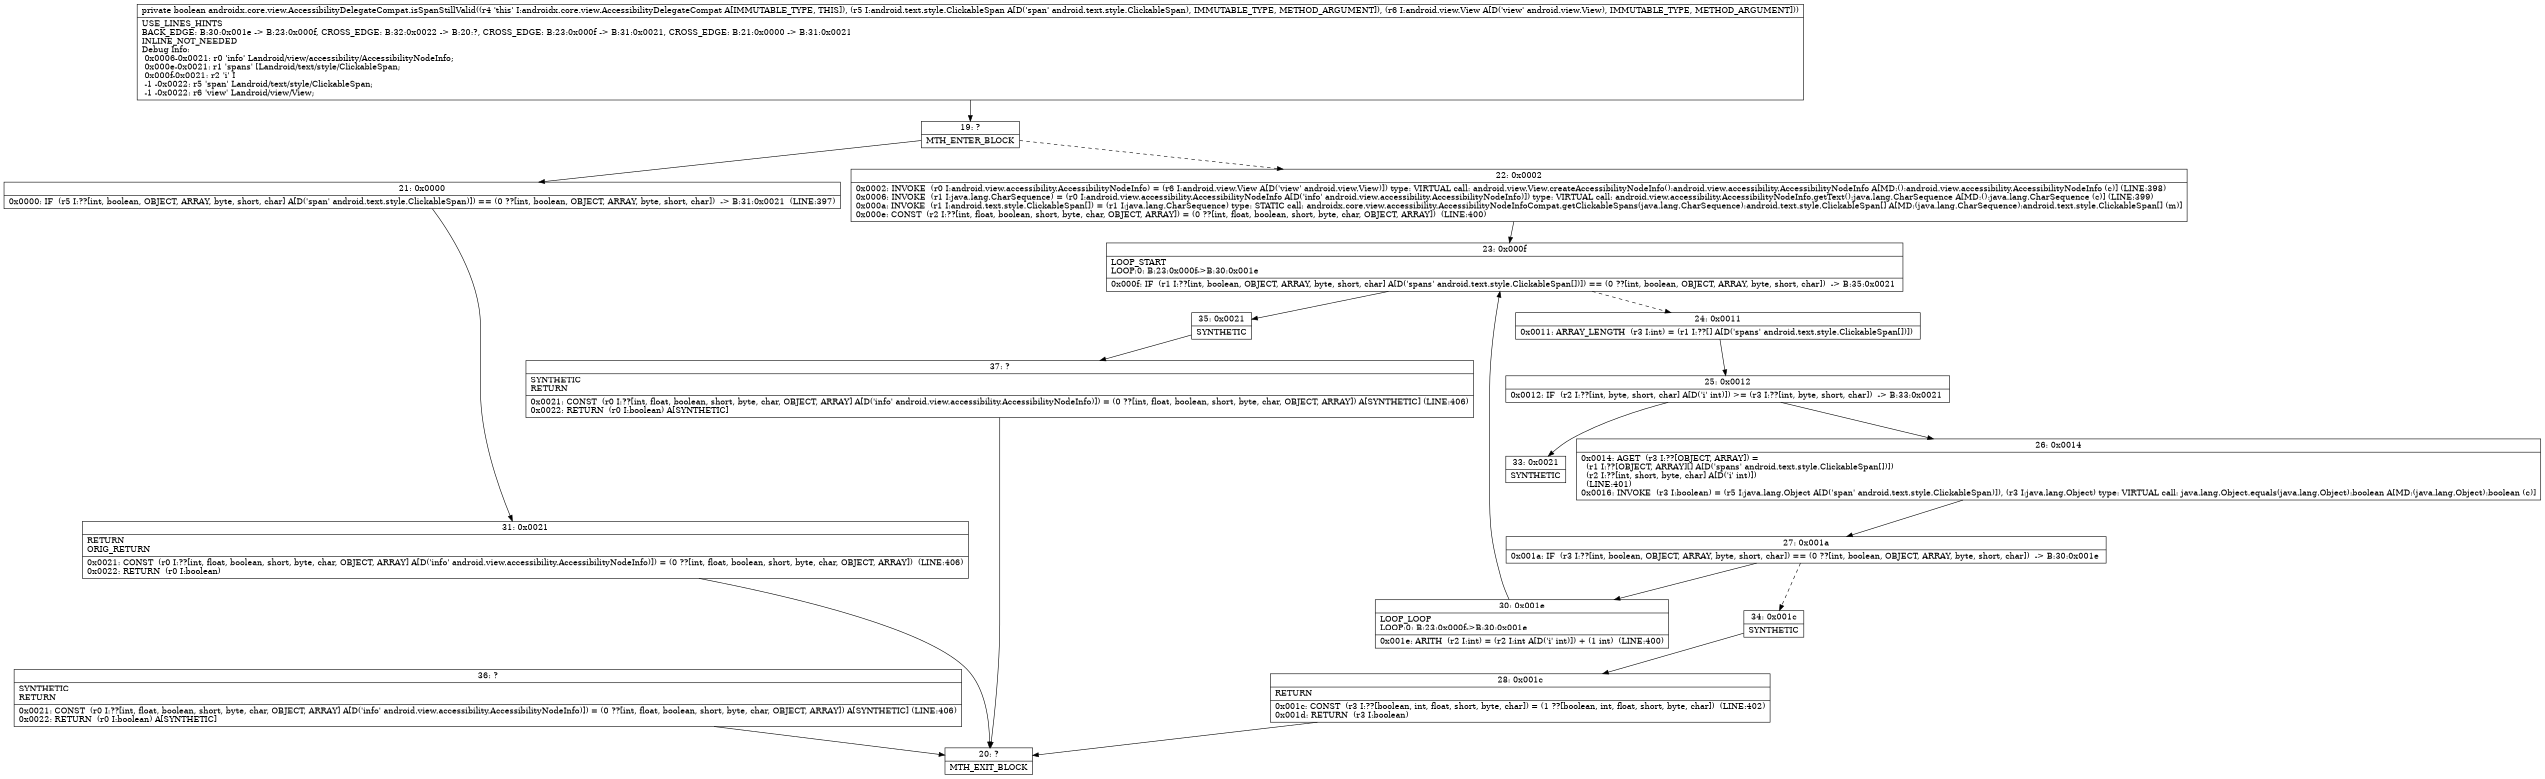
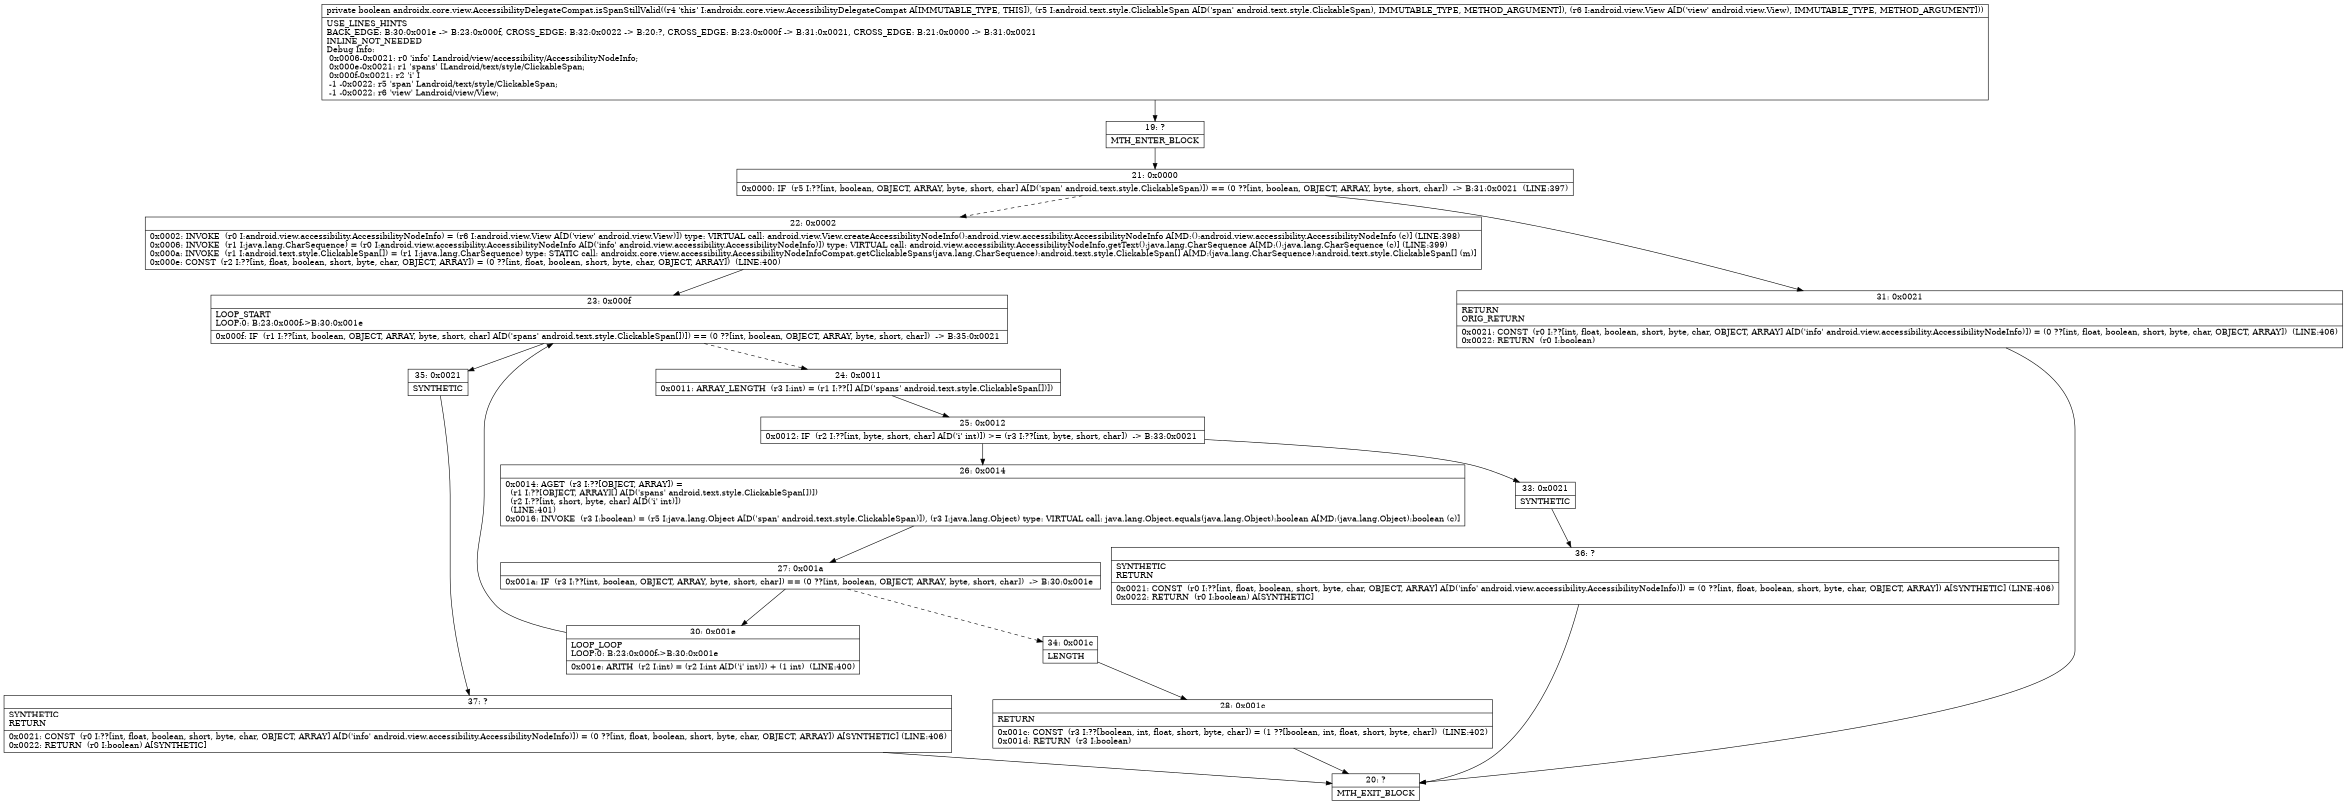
edge "19: ?" -> "22: 0x0002": now "21: 0x0000" -> "22: 0x0002"
edge "33: 0x0021" -> "36: ?": added
node "34: 0x001c": text "SYNTHETIC" -> "LENGTH"
